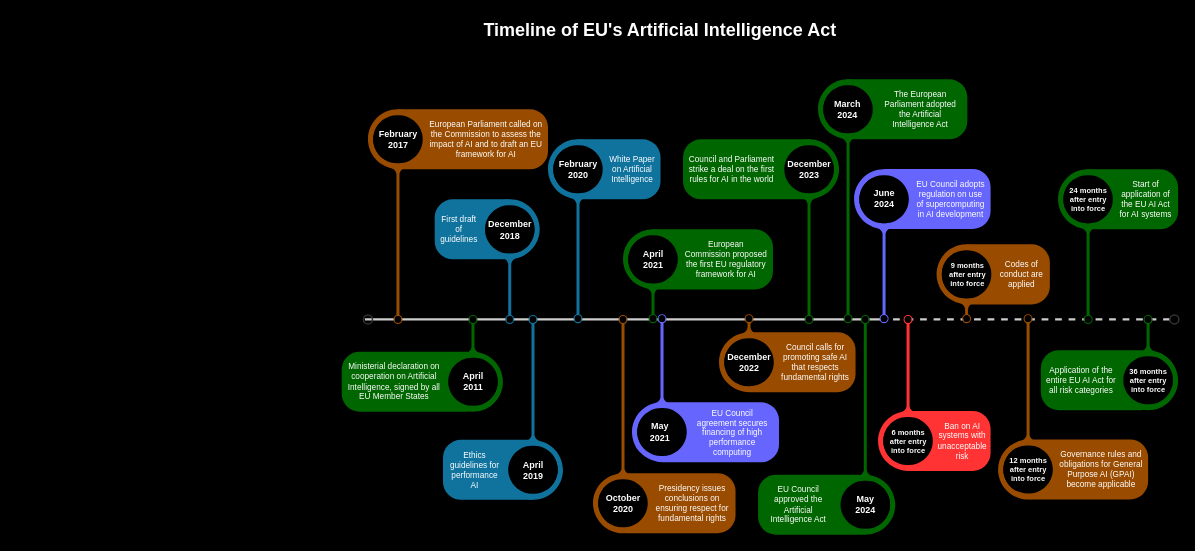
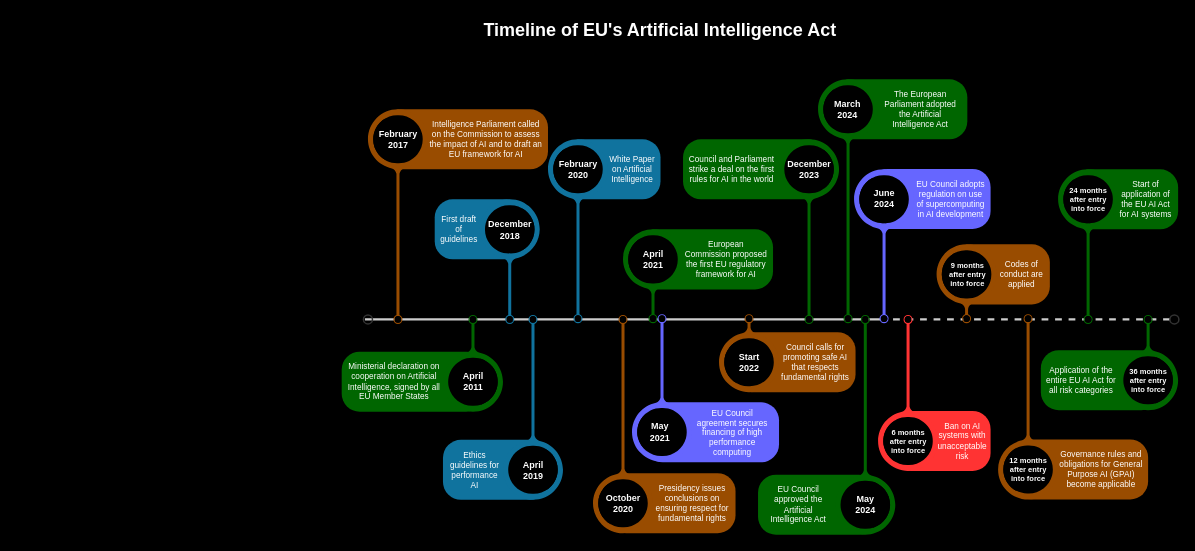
node "European Parliament called on the Commission to assess the impact of AI and to draft an EU framework for AI": label "European Parliament called on the Commission to assess the impact of AI and to draft an EU framework for AI" -> "Intelligence Parliament called on the Commission to assess the impact of AI and to draft an EU framework for AI"
node "December 2022": label "December 2022" -> "Start 2022"
